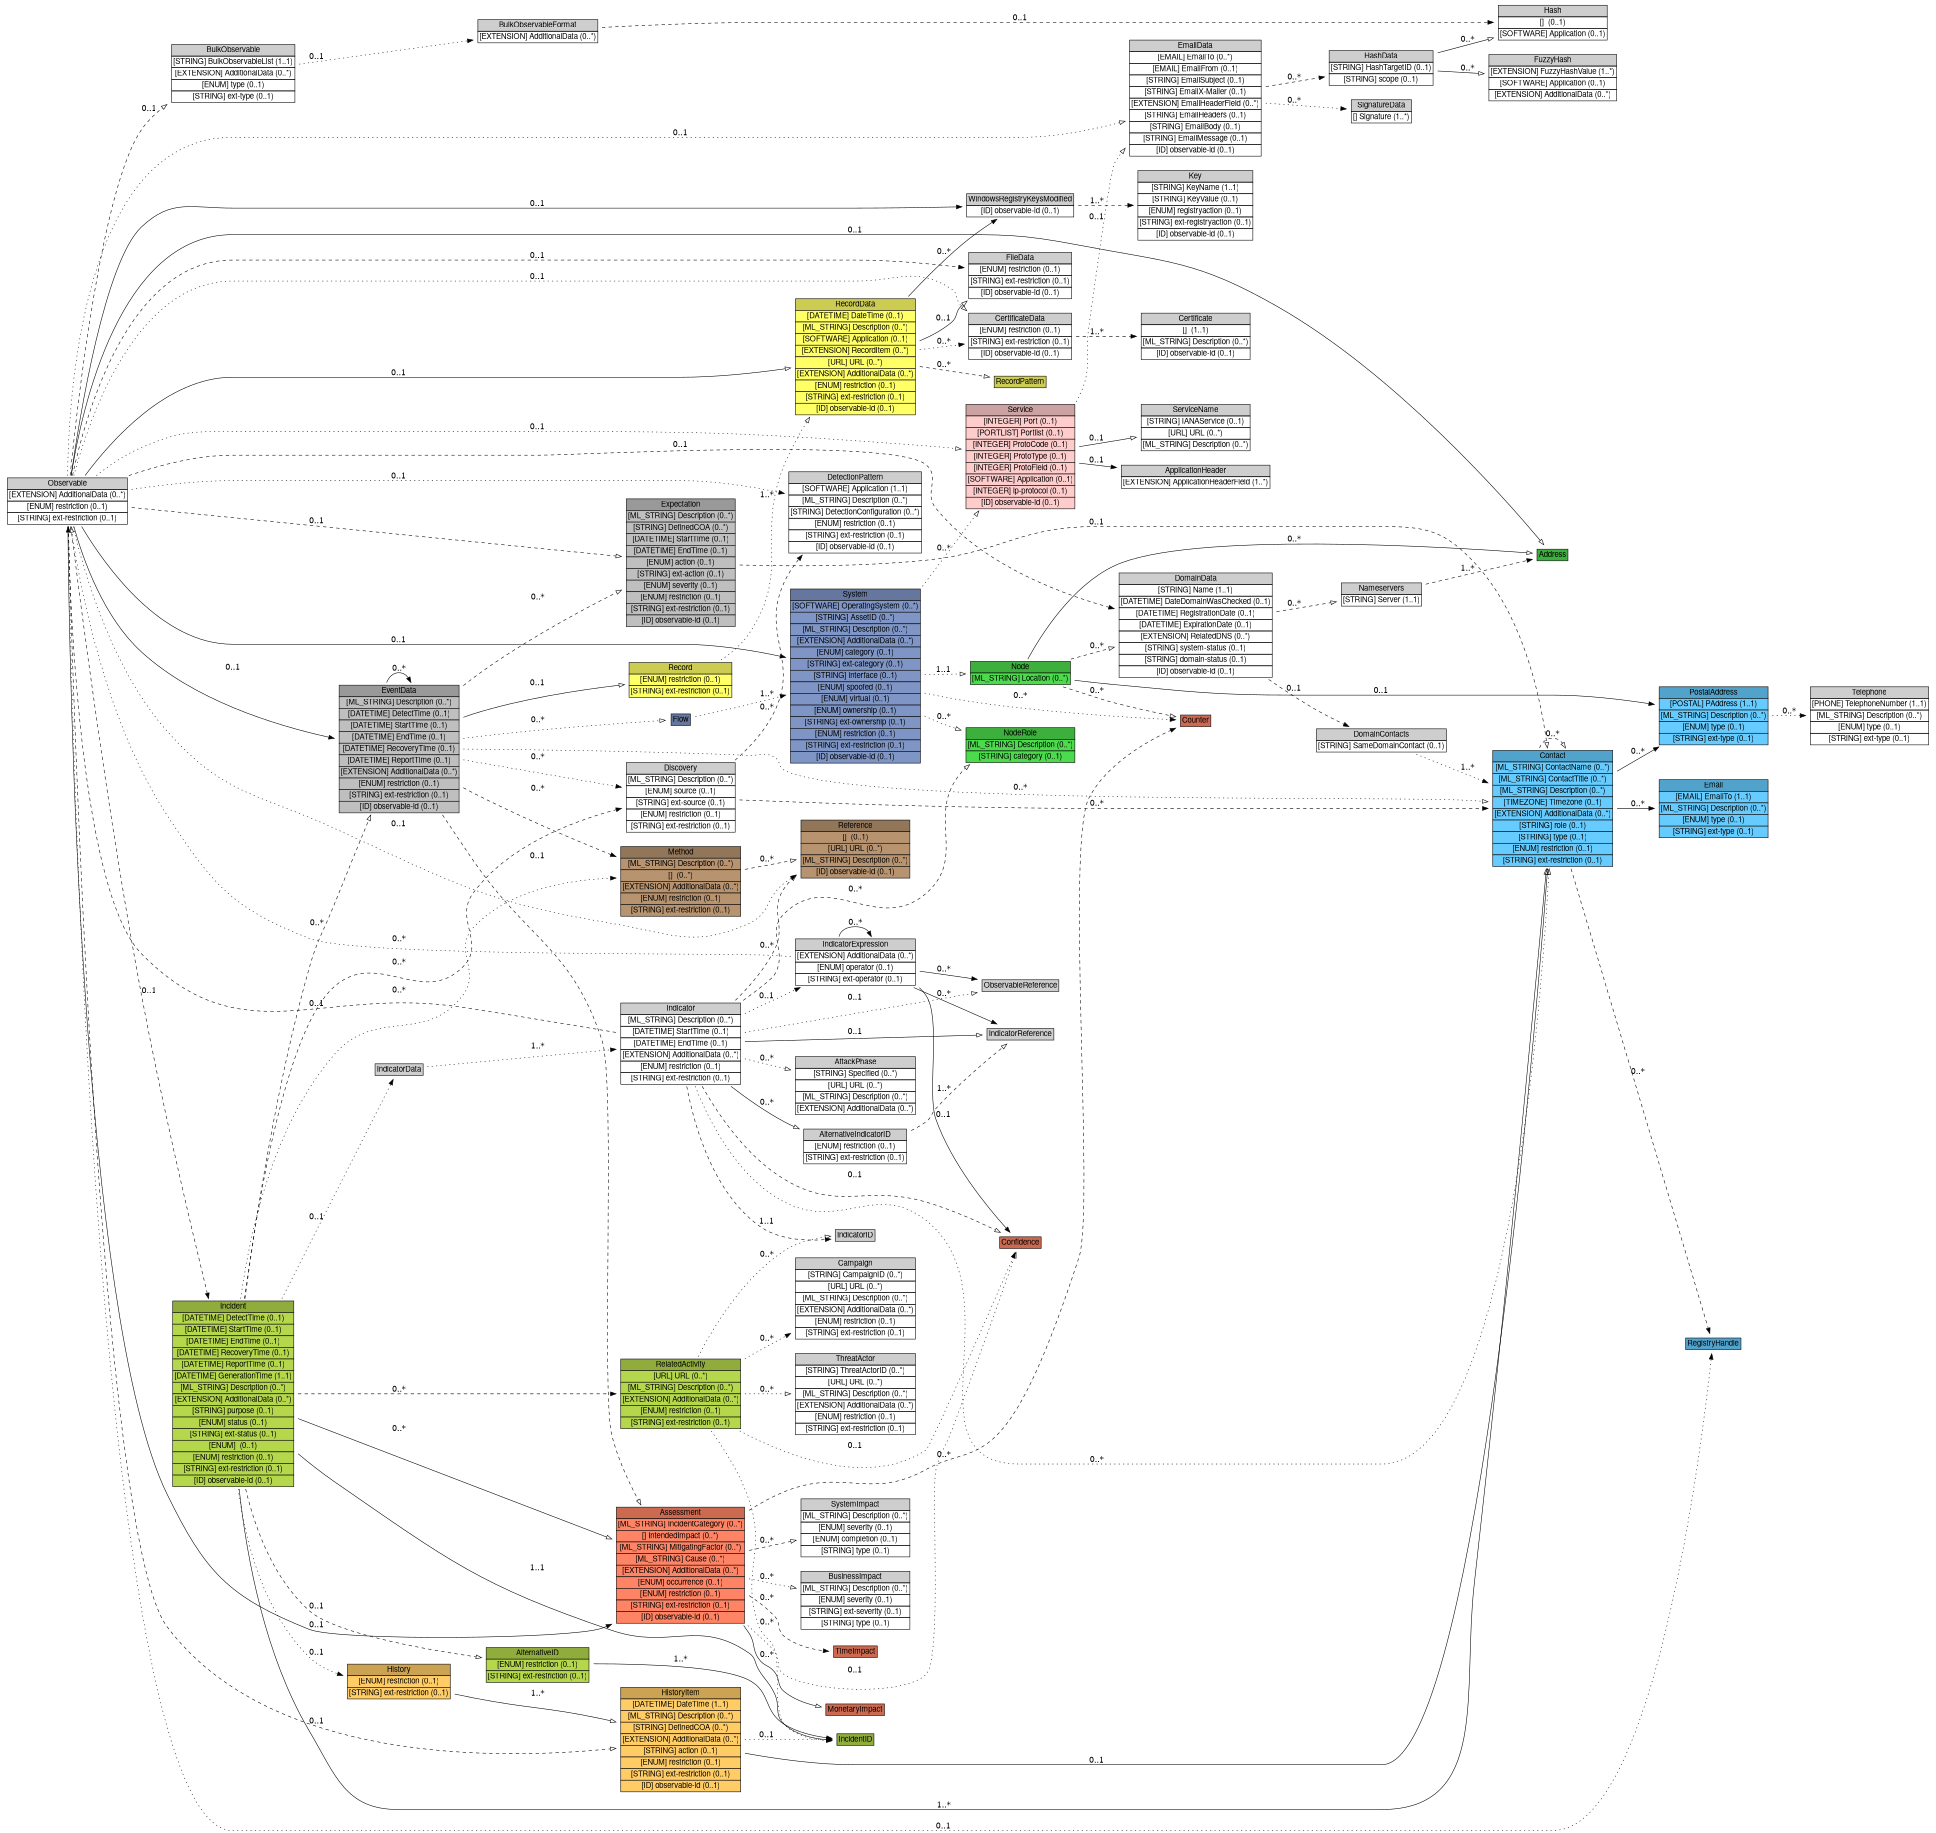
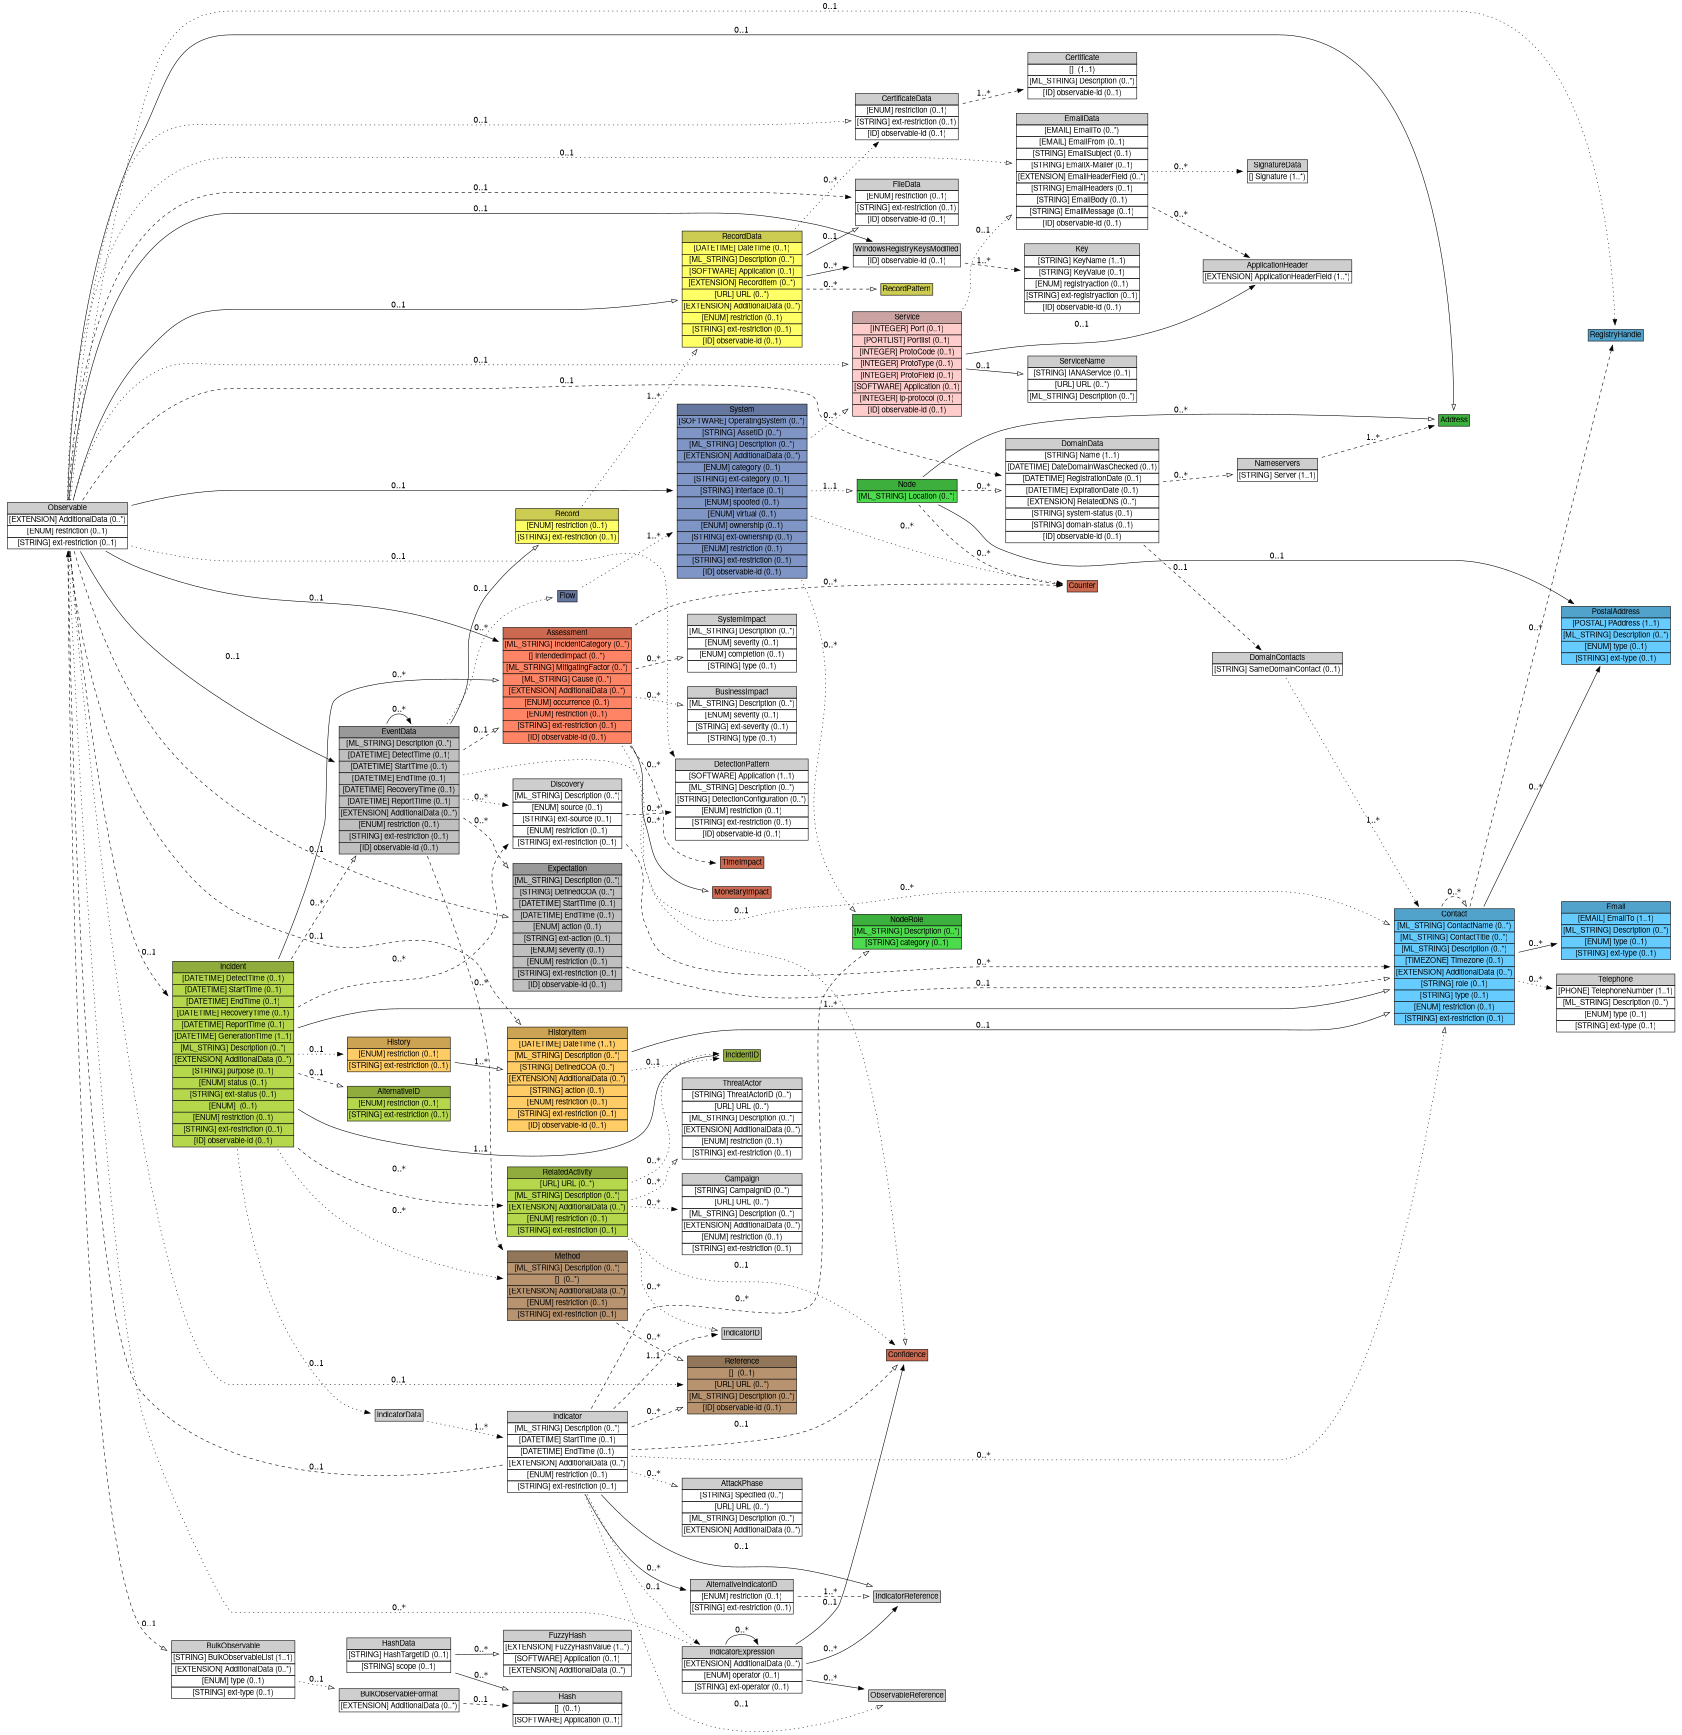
edge "BulkObservable" -> "BulkObservableFormat": arrowhead normal -> onormal
edge "EmailData" -> "HashData": now "EmailData" -> "ApplicationHeader"
edge "PostalAddress" -> "Telephone": now "Contact" -> "Telephone"
edge "Indicator" -> "AlternativeIndicatorID": arrowhead onormal -> normal
edge "AlternativeID" -> "IncidentID": removed, label "1..*"
